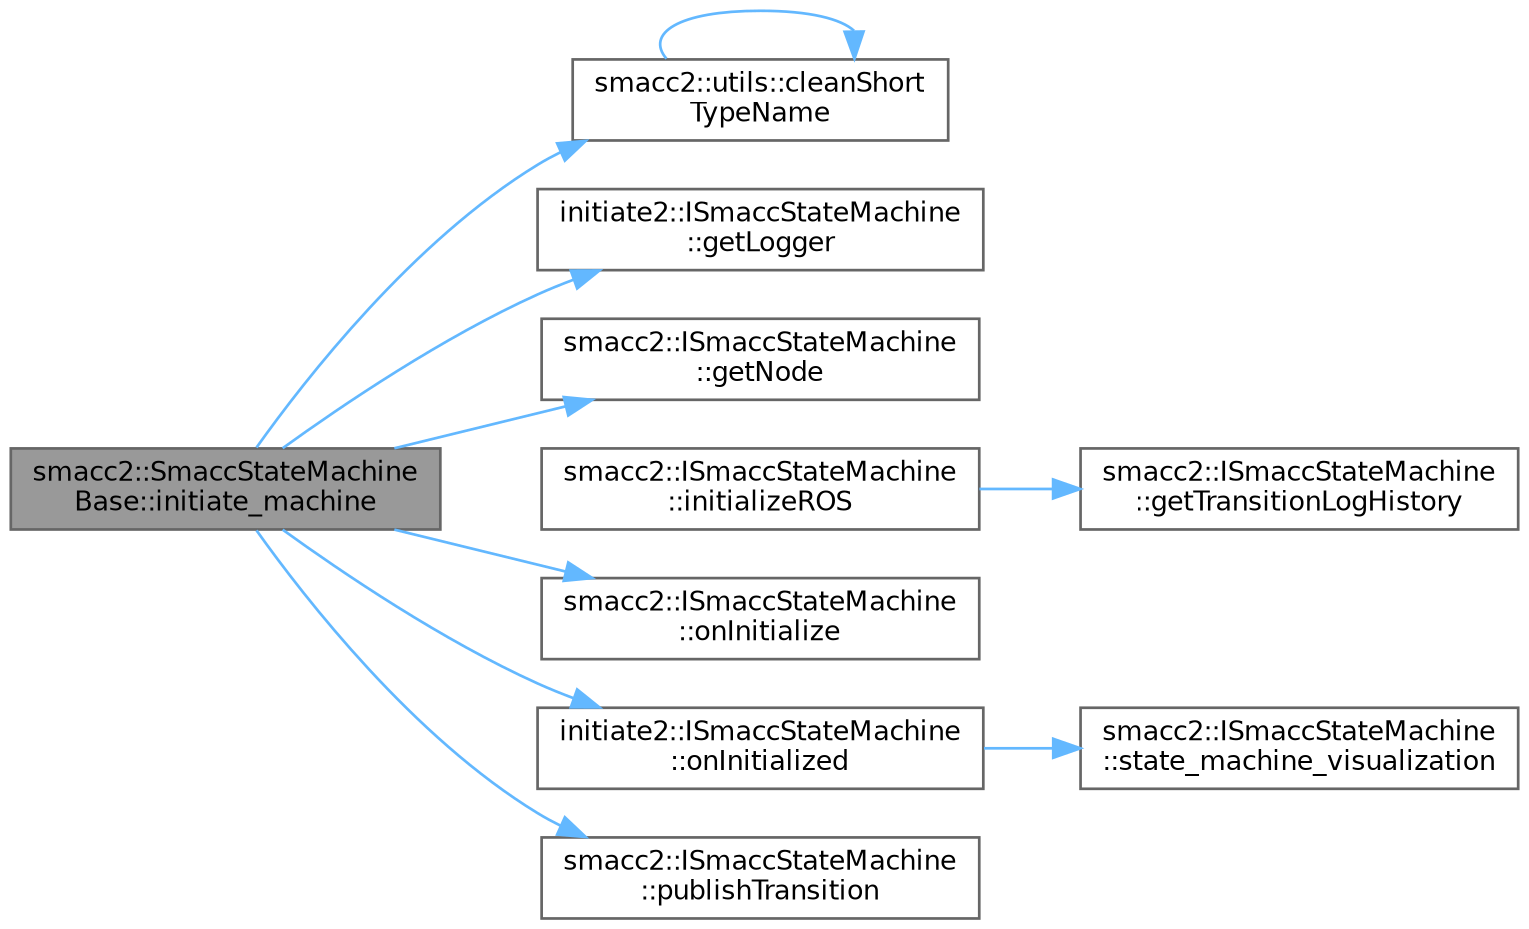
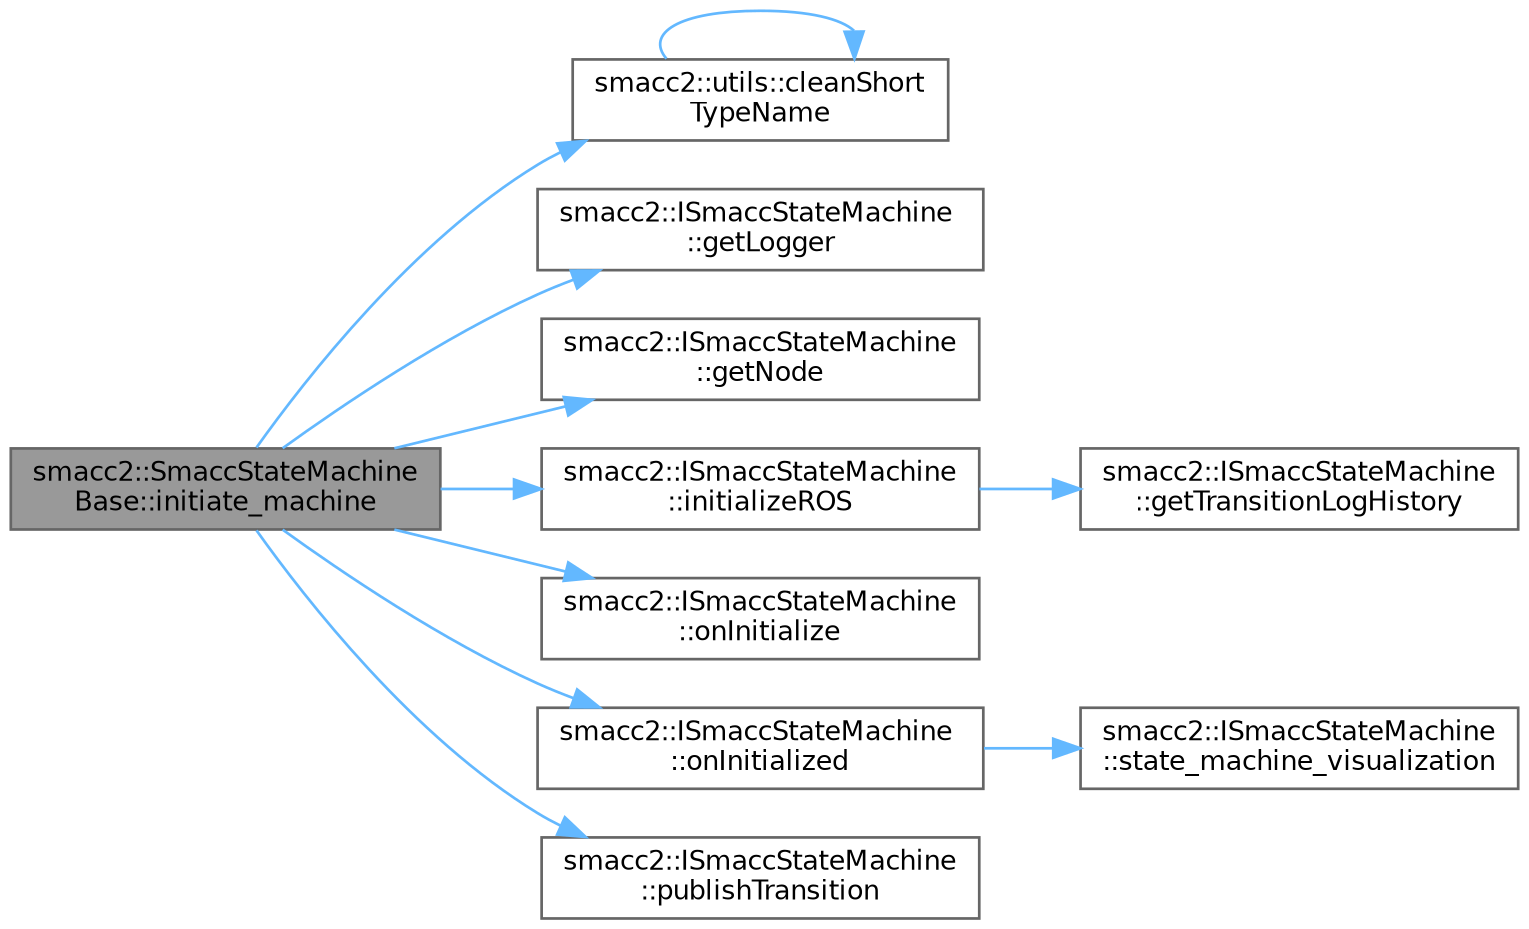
node "initiate2::ISmaccStateMachine ::getLogger": label "initiate2::ISmaccStateMachine ::getLogger" -> "smacc2::ISmaccStateMachine ::getLogger"
edge "smacc2::SmaccStateMachine Base::initiate_machine" -> "smacc2::ISmaccStateMachine ::initializeROS": added
node "initiate2::ISmaccStateMachine ::onInitialized": label "initiate2::ISmaccStateMachine ::onInitialized" -> "smacc2::ISmaccStateMachine ::onInitialized"
